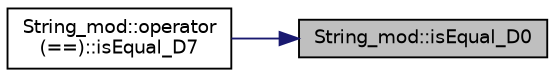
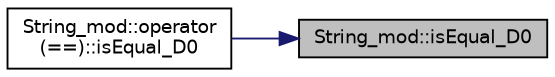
node "String_mod::operator (==)::isEqual_D7": label "String_mod::operator (==)::isEqual_D7" -> "String_mod::operator (==)::isEqual_D0"
